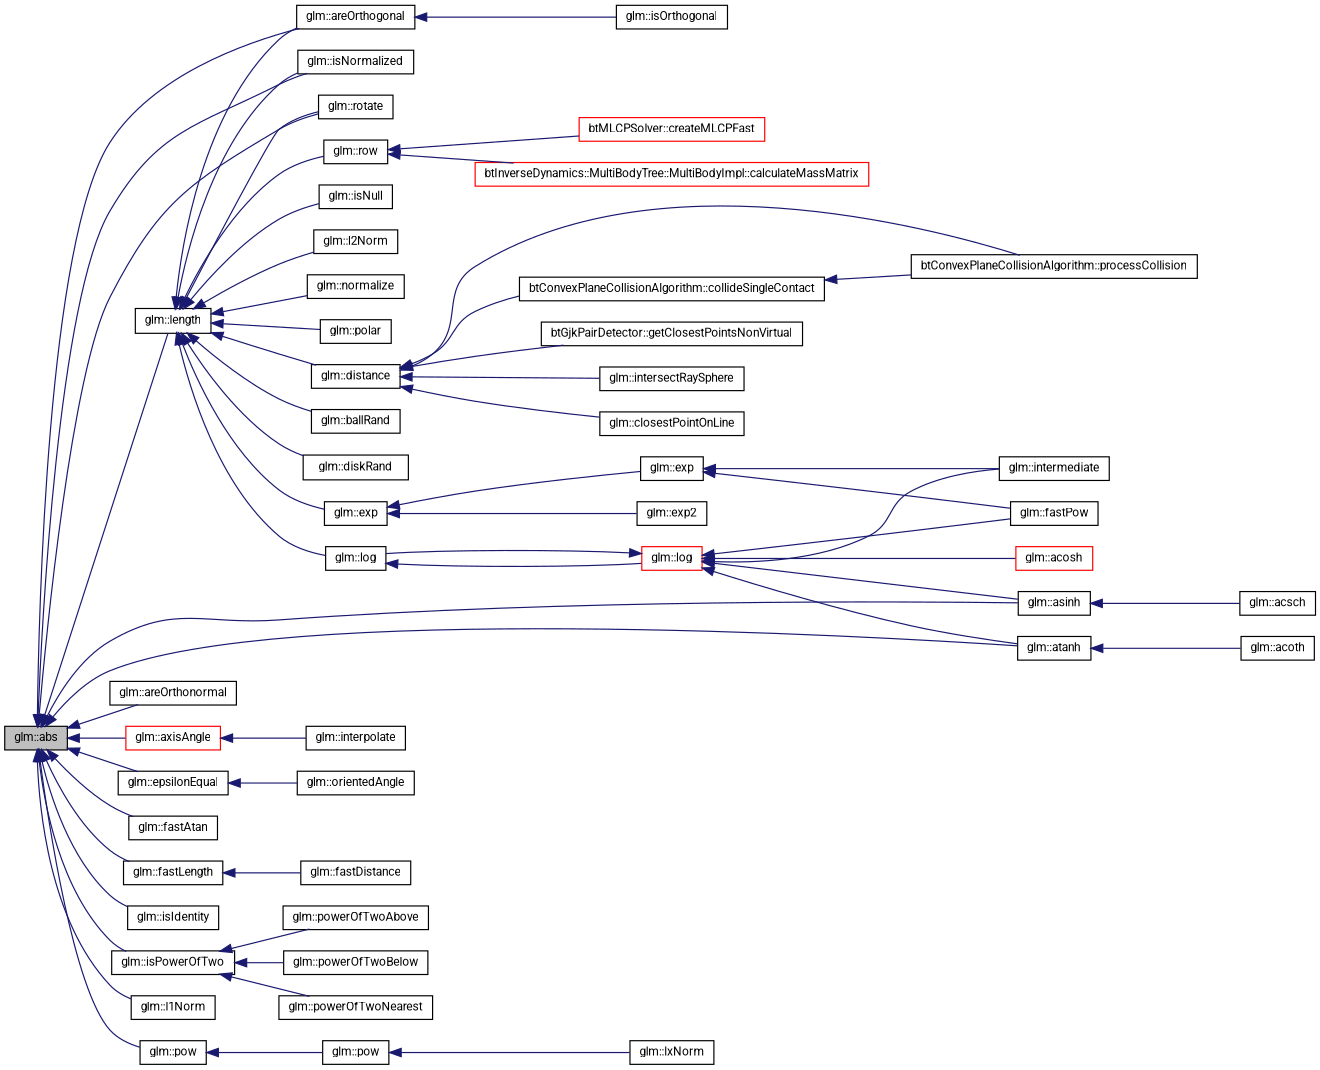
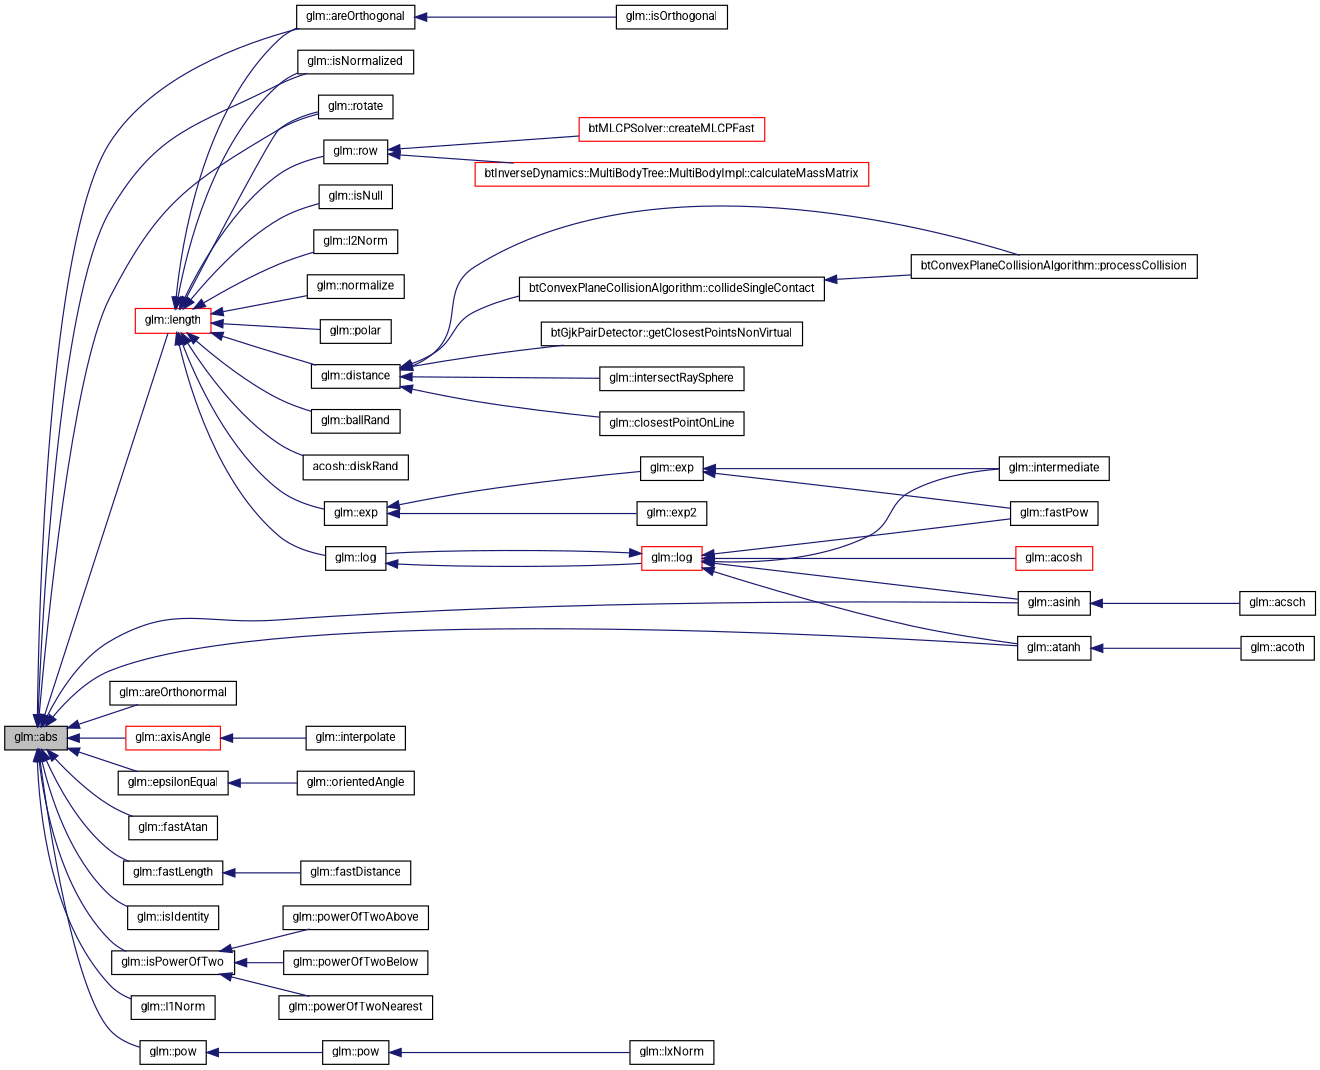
node "glm::length": color black -> red
node "glm::diskRand": label "glm::diskRand" -> "acosh::diskRand"
